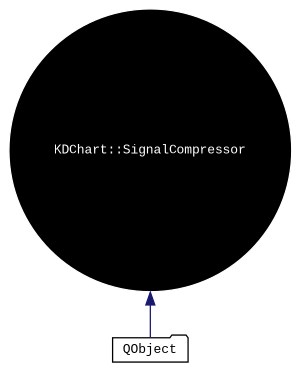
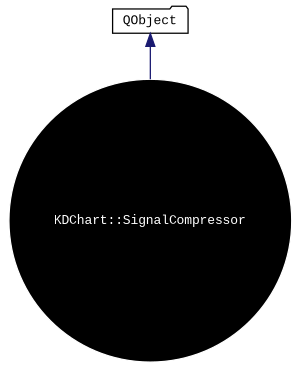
edge "QObject" -> "KDChart::SignalCompressor": reversed
